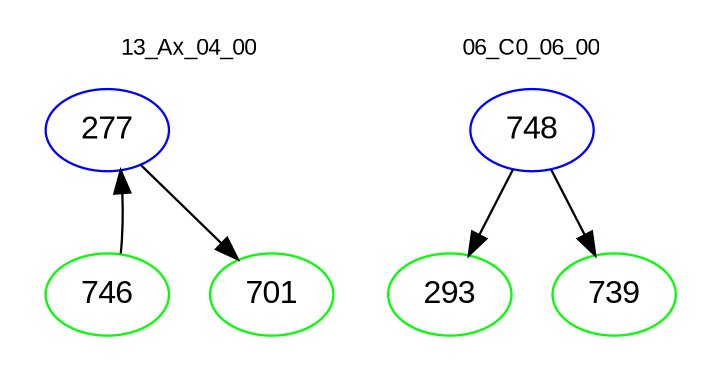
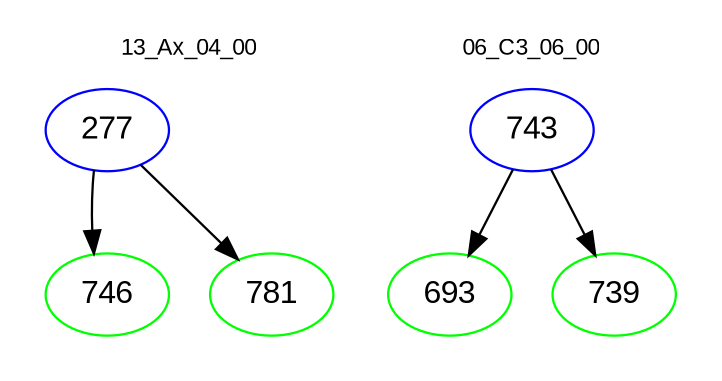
cluster "06_C0_06_00": label "06_C0_06_00" -> "06_C3_06_00"
node "748": label "748" -> "743"
edge "746" -> "277": reversed
node "701": label "701" -> "781"
node "293": label "293" -> "693"
